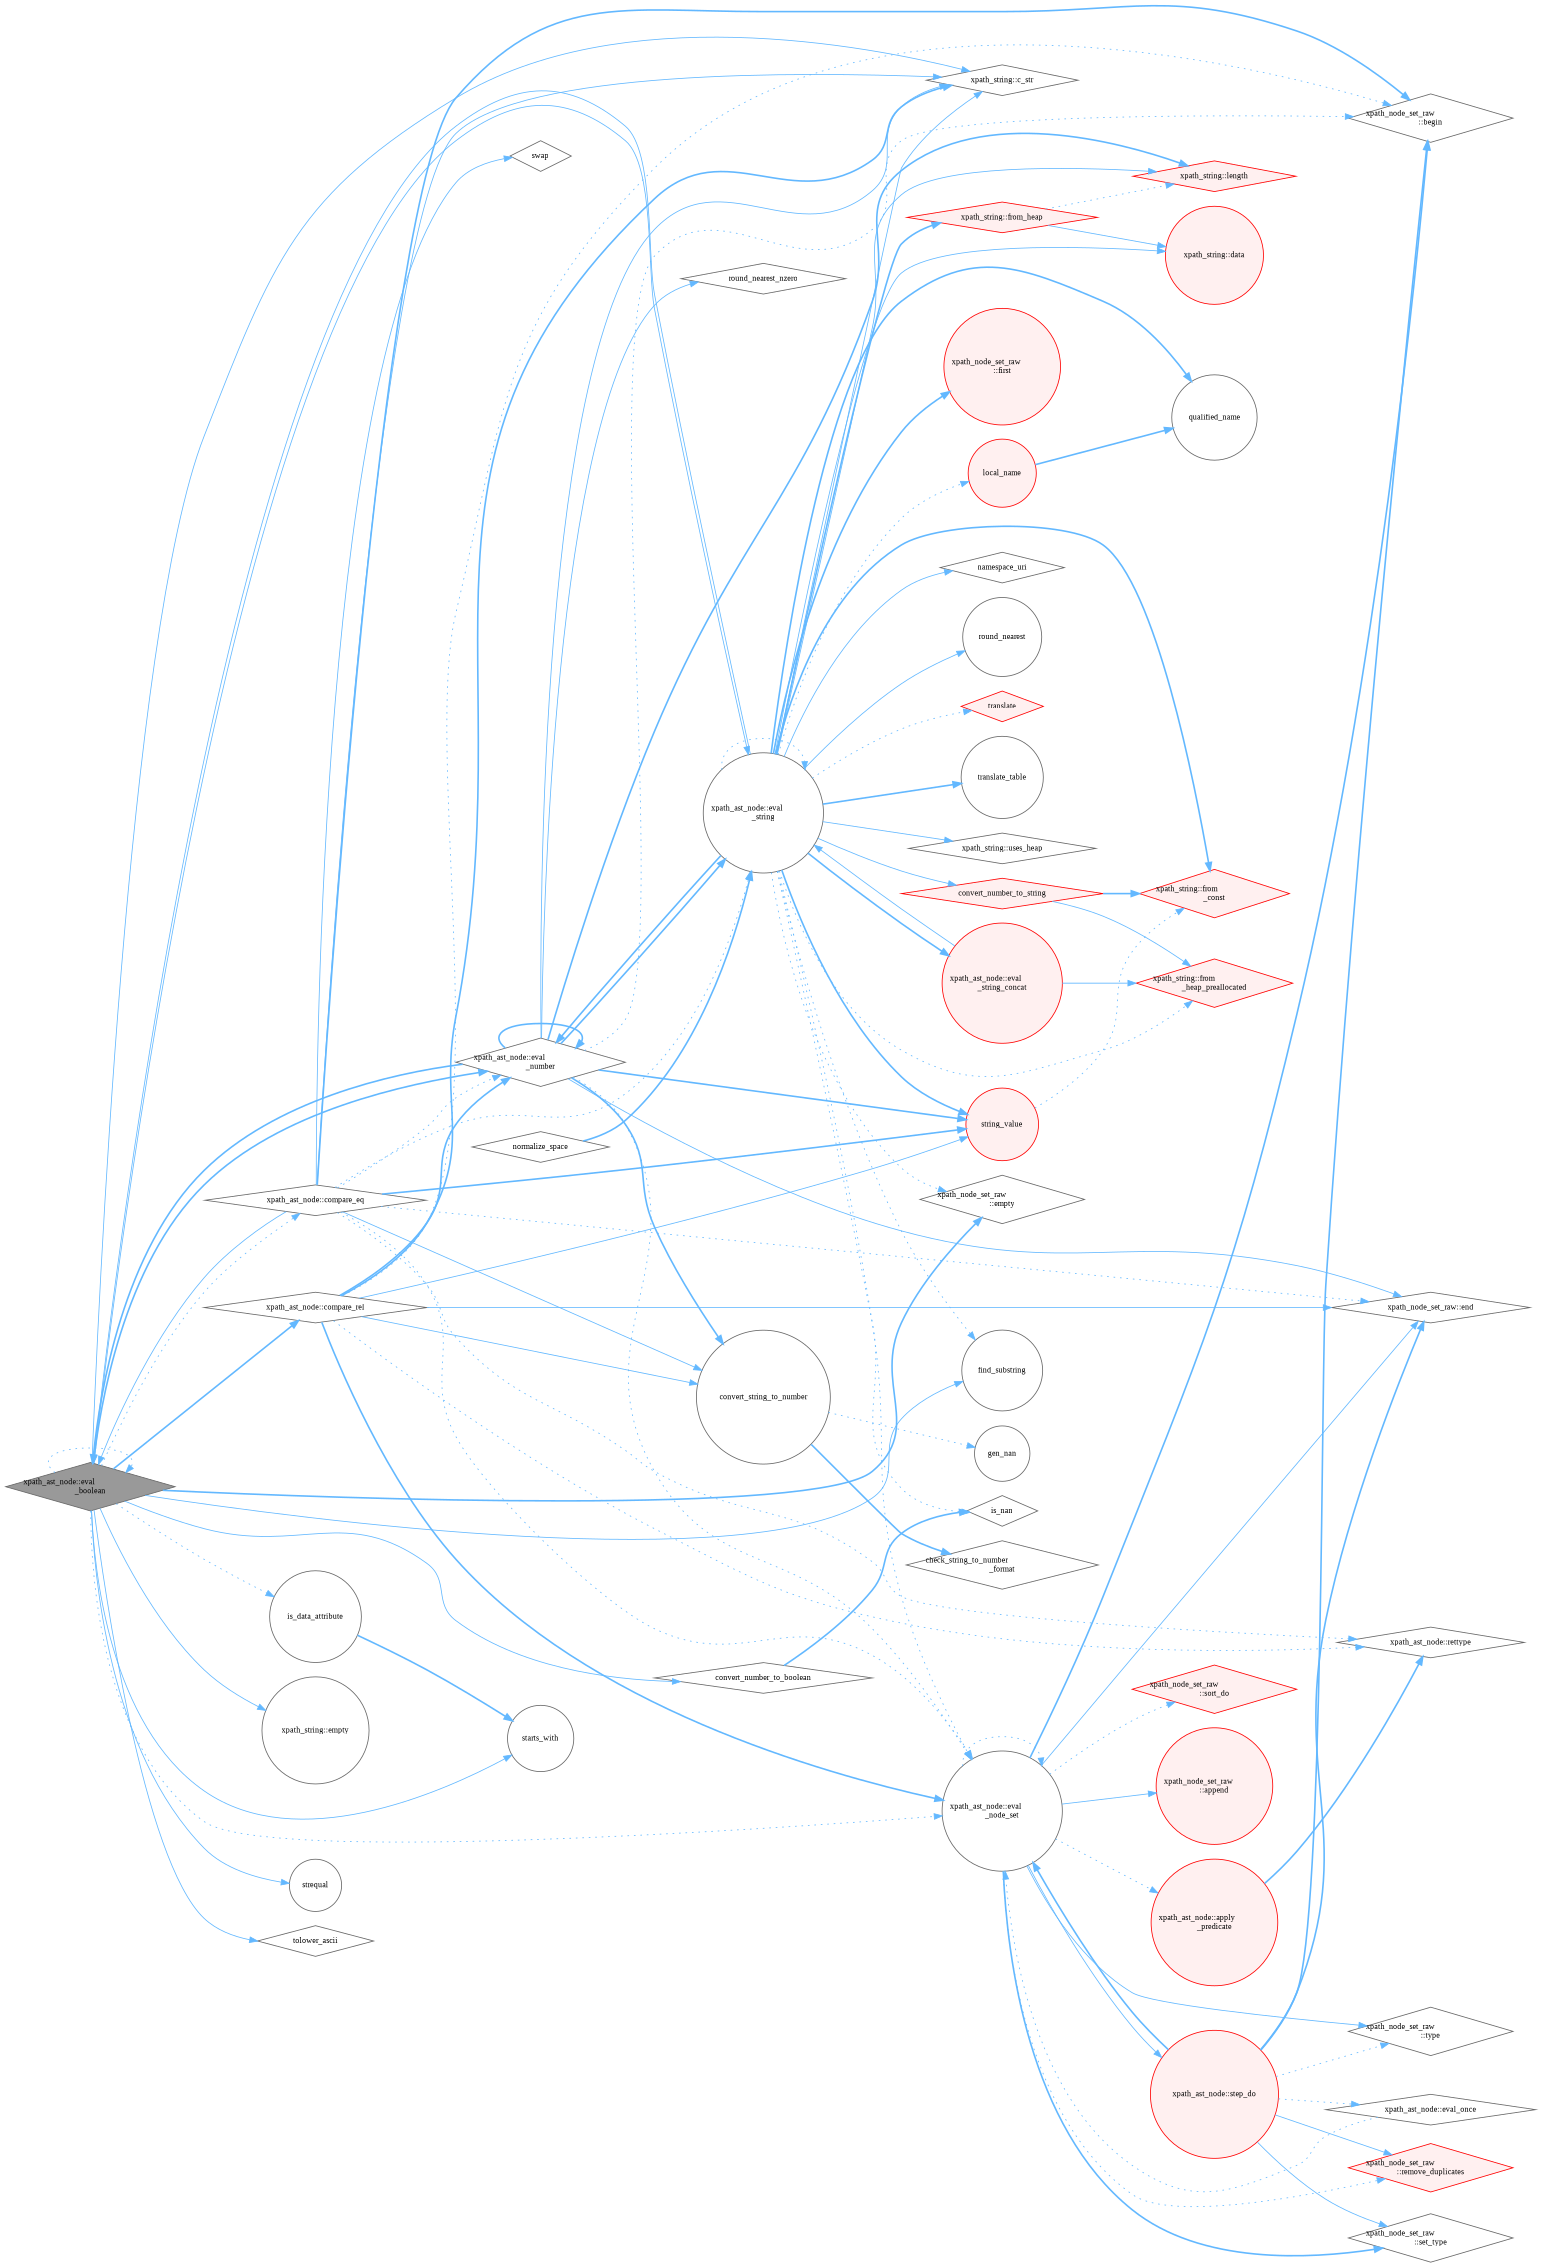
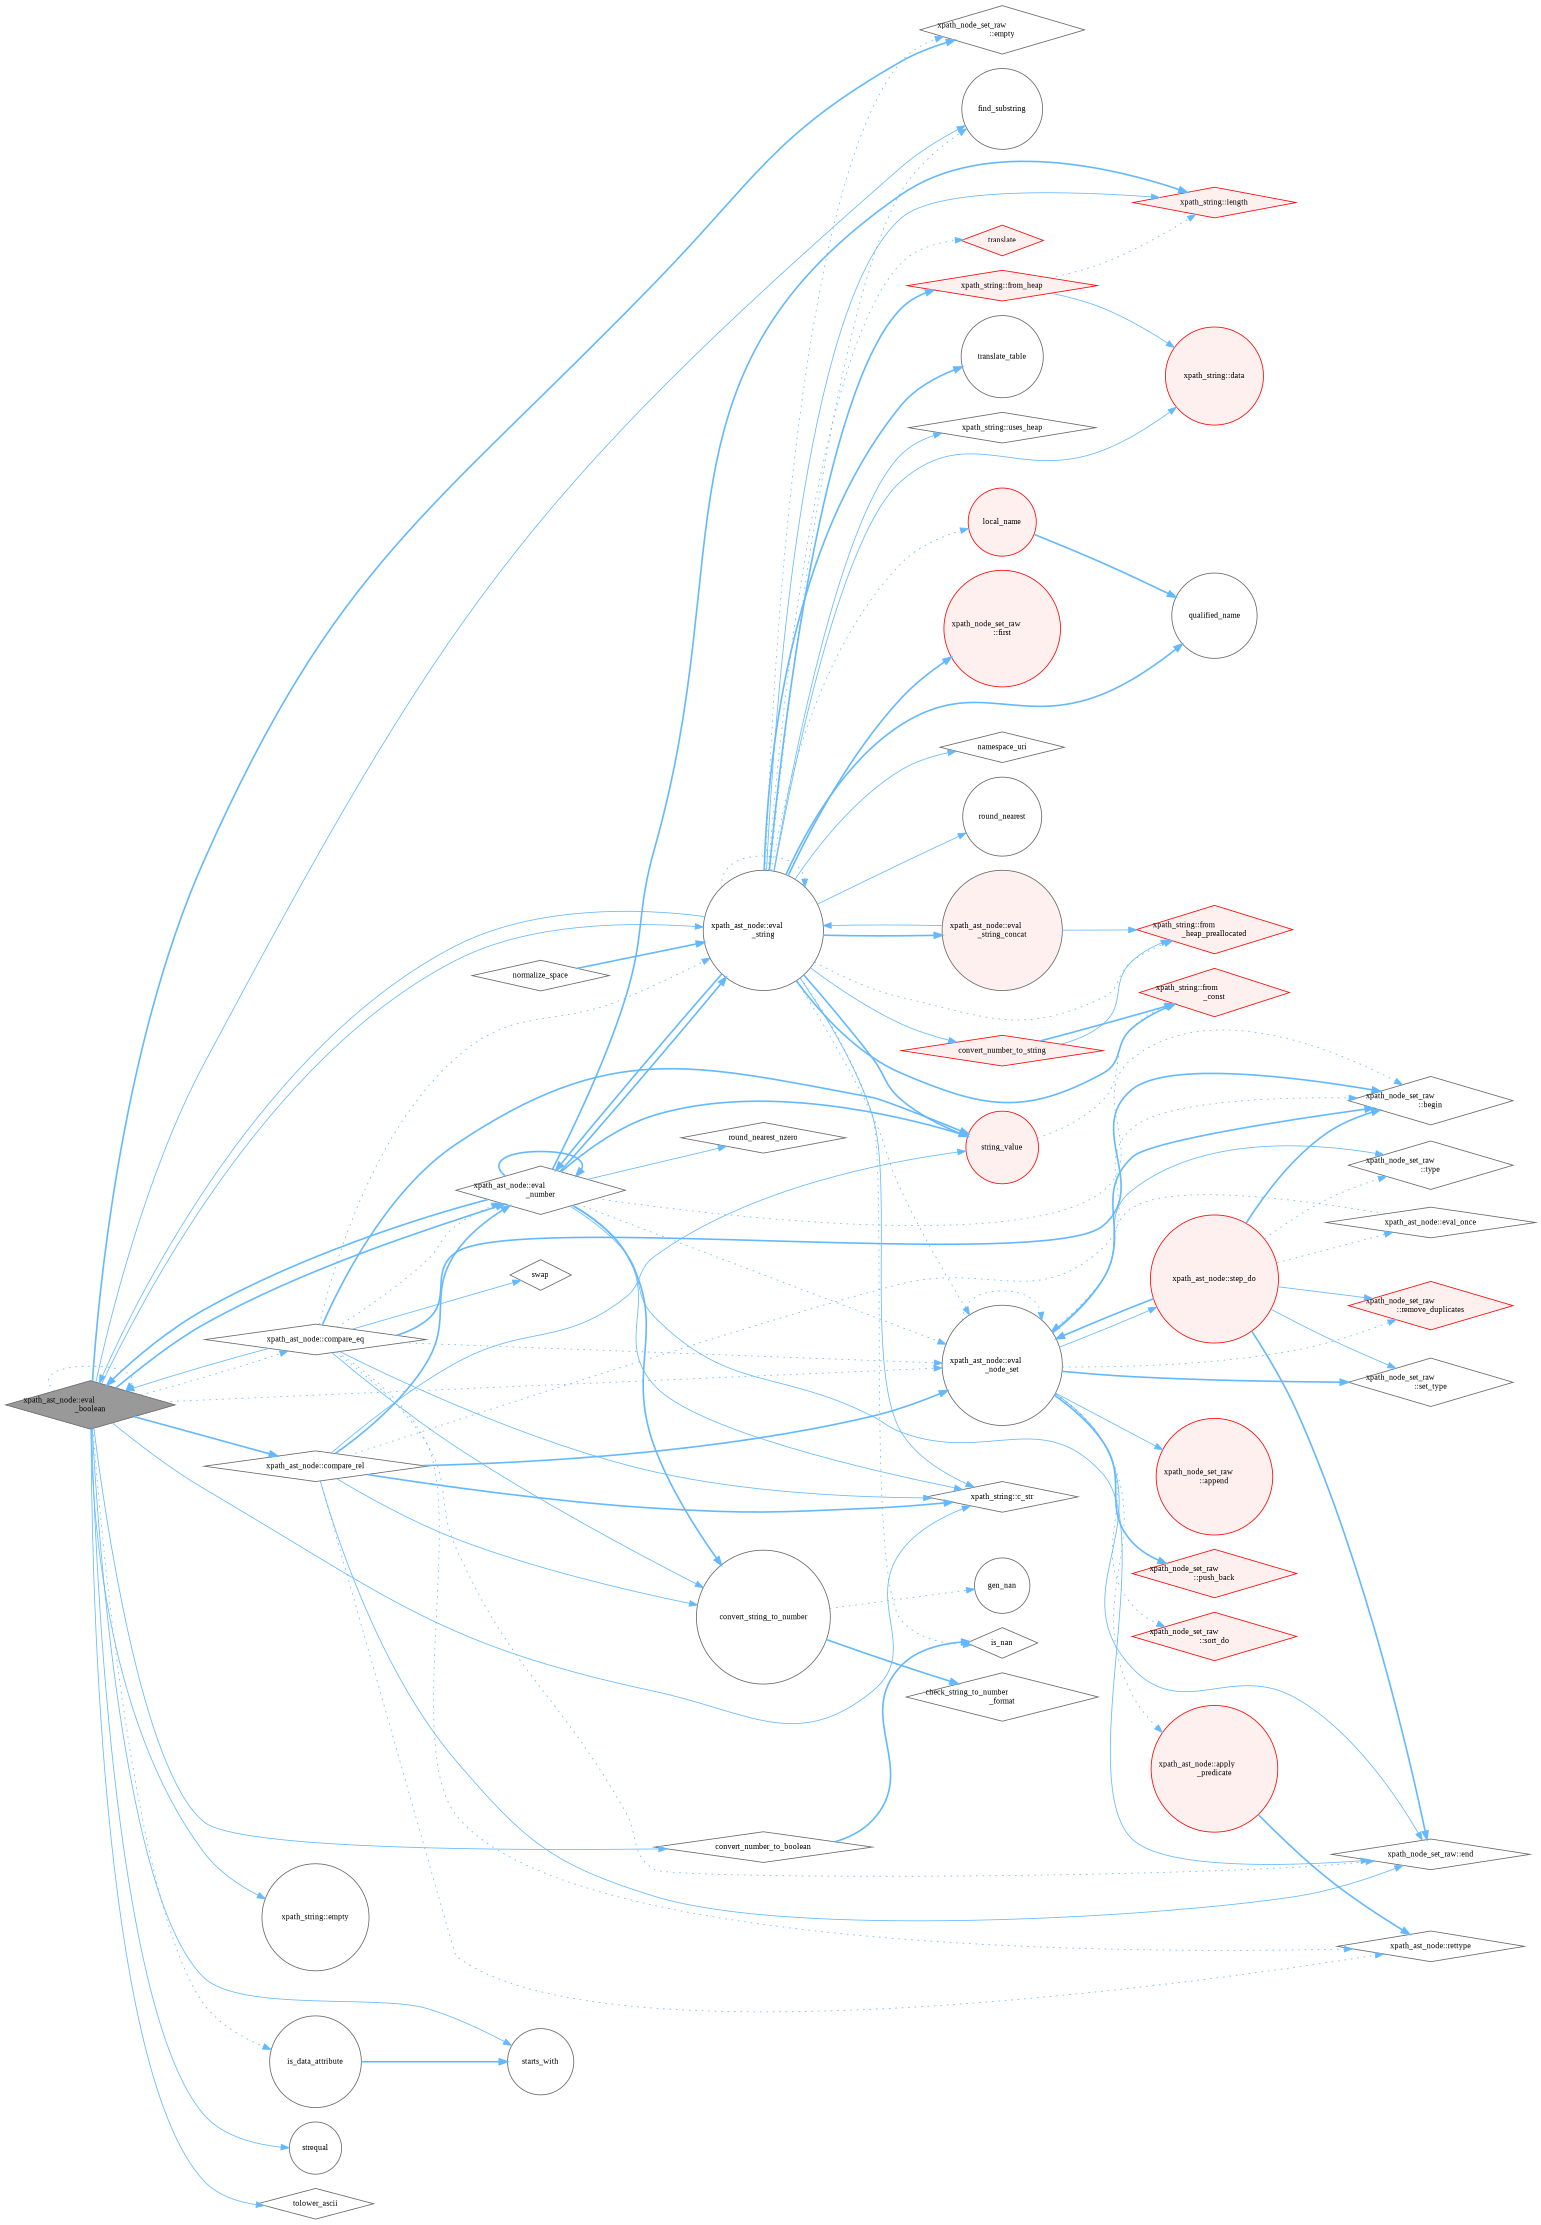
node "xpath_ast_node::eval _string_concat": color red -> grey40
node "xpath_node_set_raw ::push_back": added
